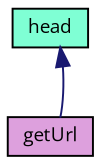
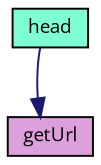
edge "getUrl" -> "head": reversed
